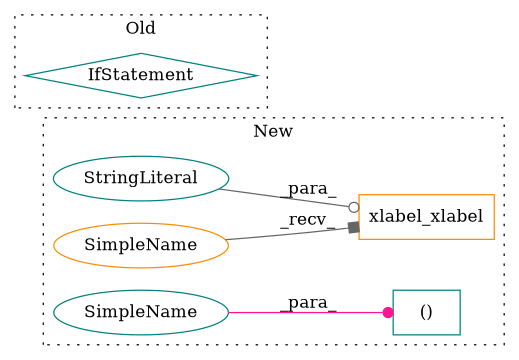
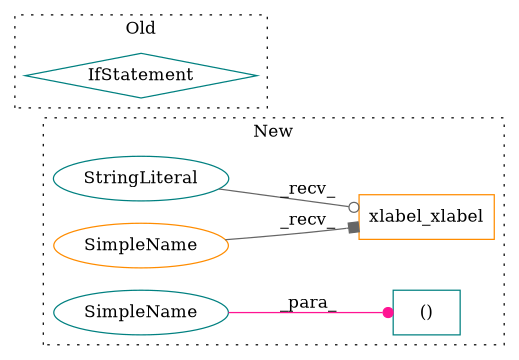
edge "StringLiteral" -> "xlabel_xlabel": label "_para_" -> "_recv_"
